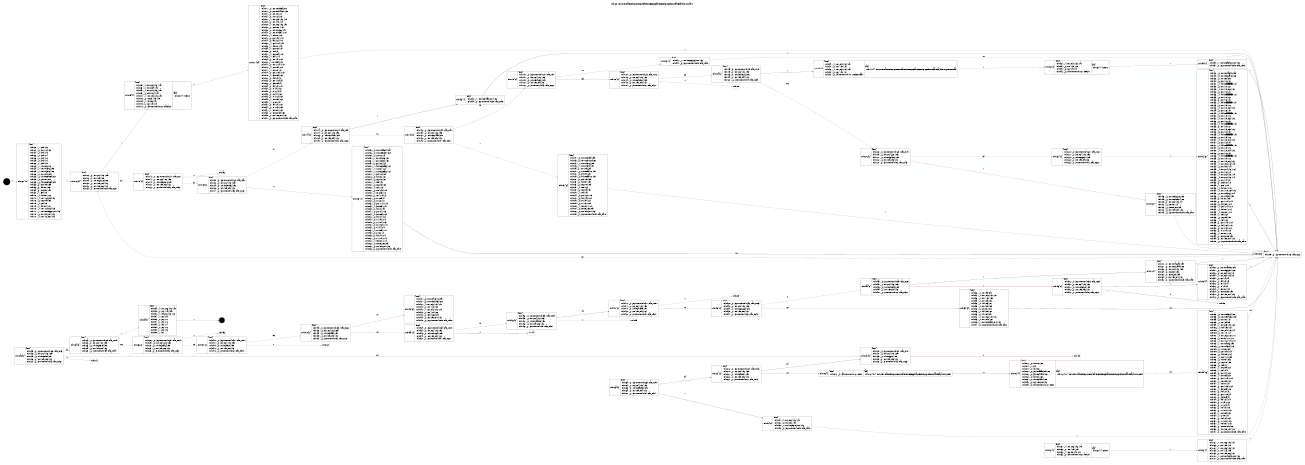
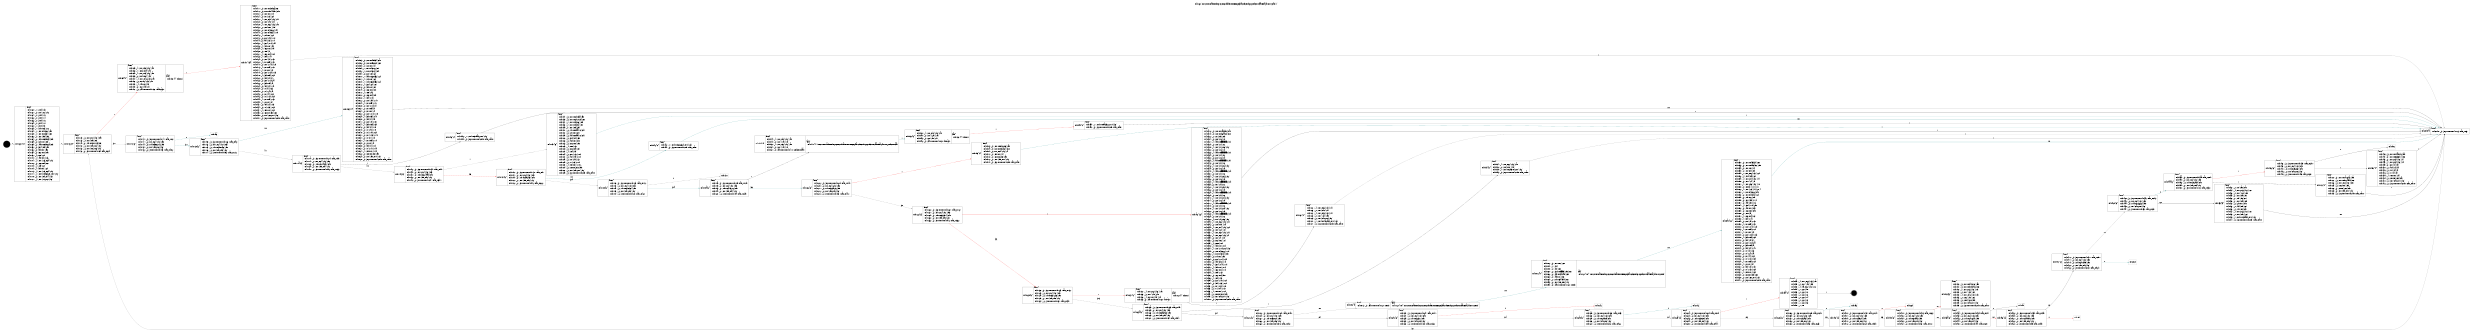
node "0x40183e [28]": added
edge "0x4018ae [28]" -> "0x401892 [28]": reversed
